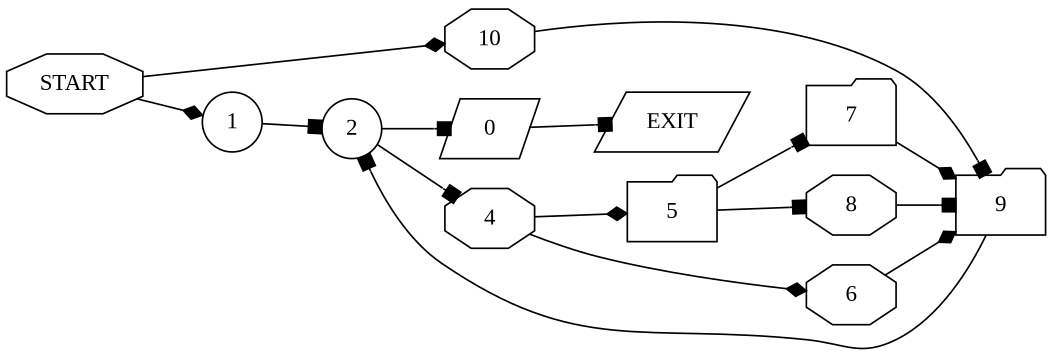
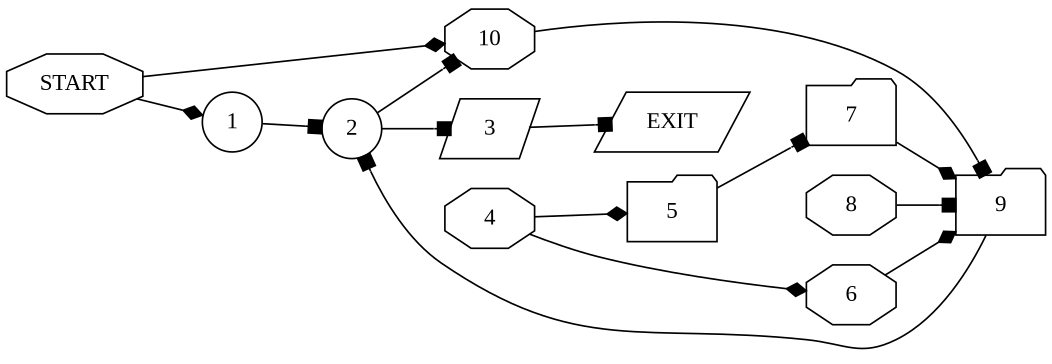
node "0": label "0" -> "3"
edge "2" -> "4": now "2" -> "10"
edge "5" -> "8": removed
